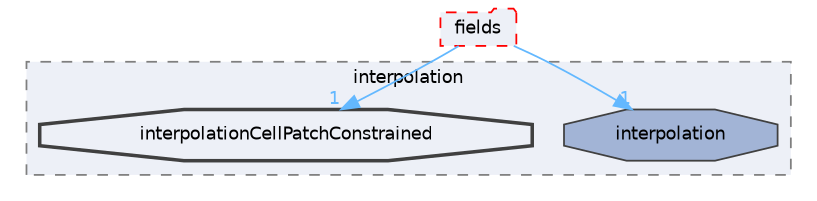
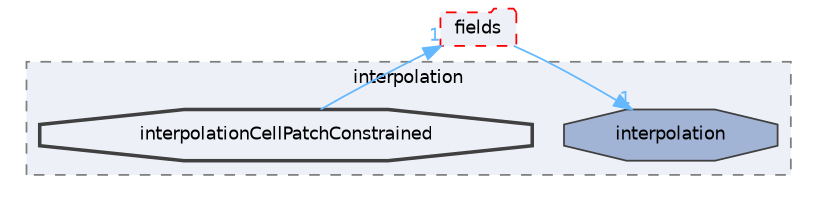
edge "fields" -> "interpolationCellPatchConstrained": reversed
